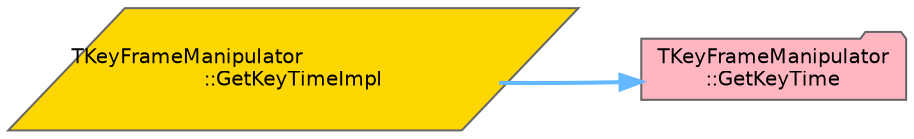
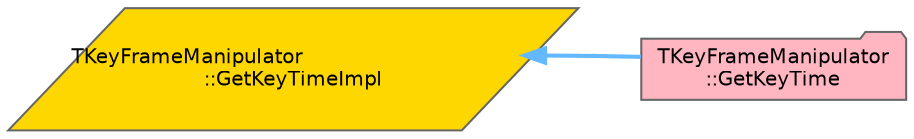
edge "TKeyFrameManipulator ::GetKeyTimeImpl" -> "TKeyFrameManipulator ::GetKeyTime": reversed
